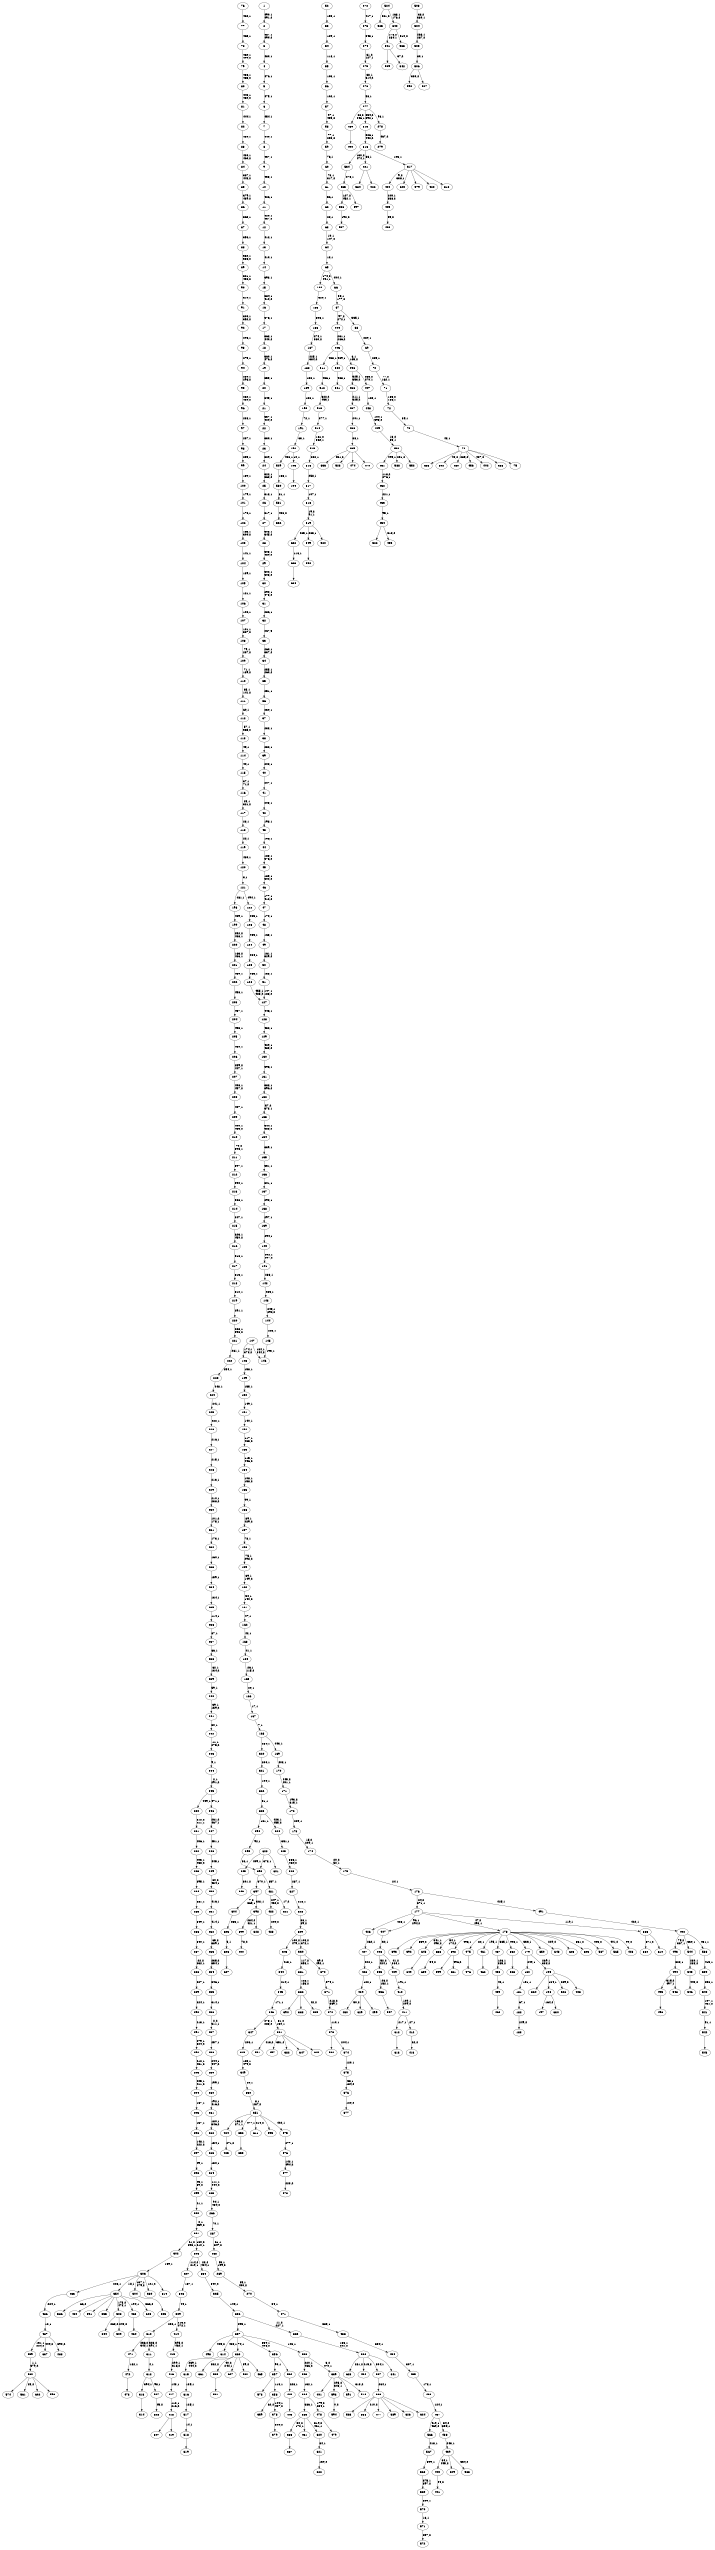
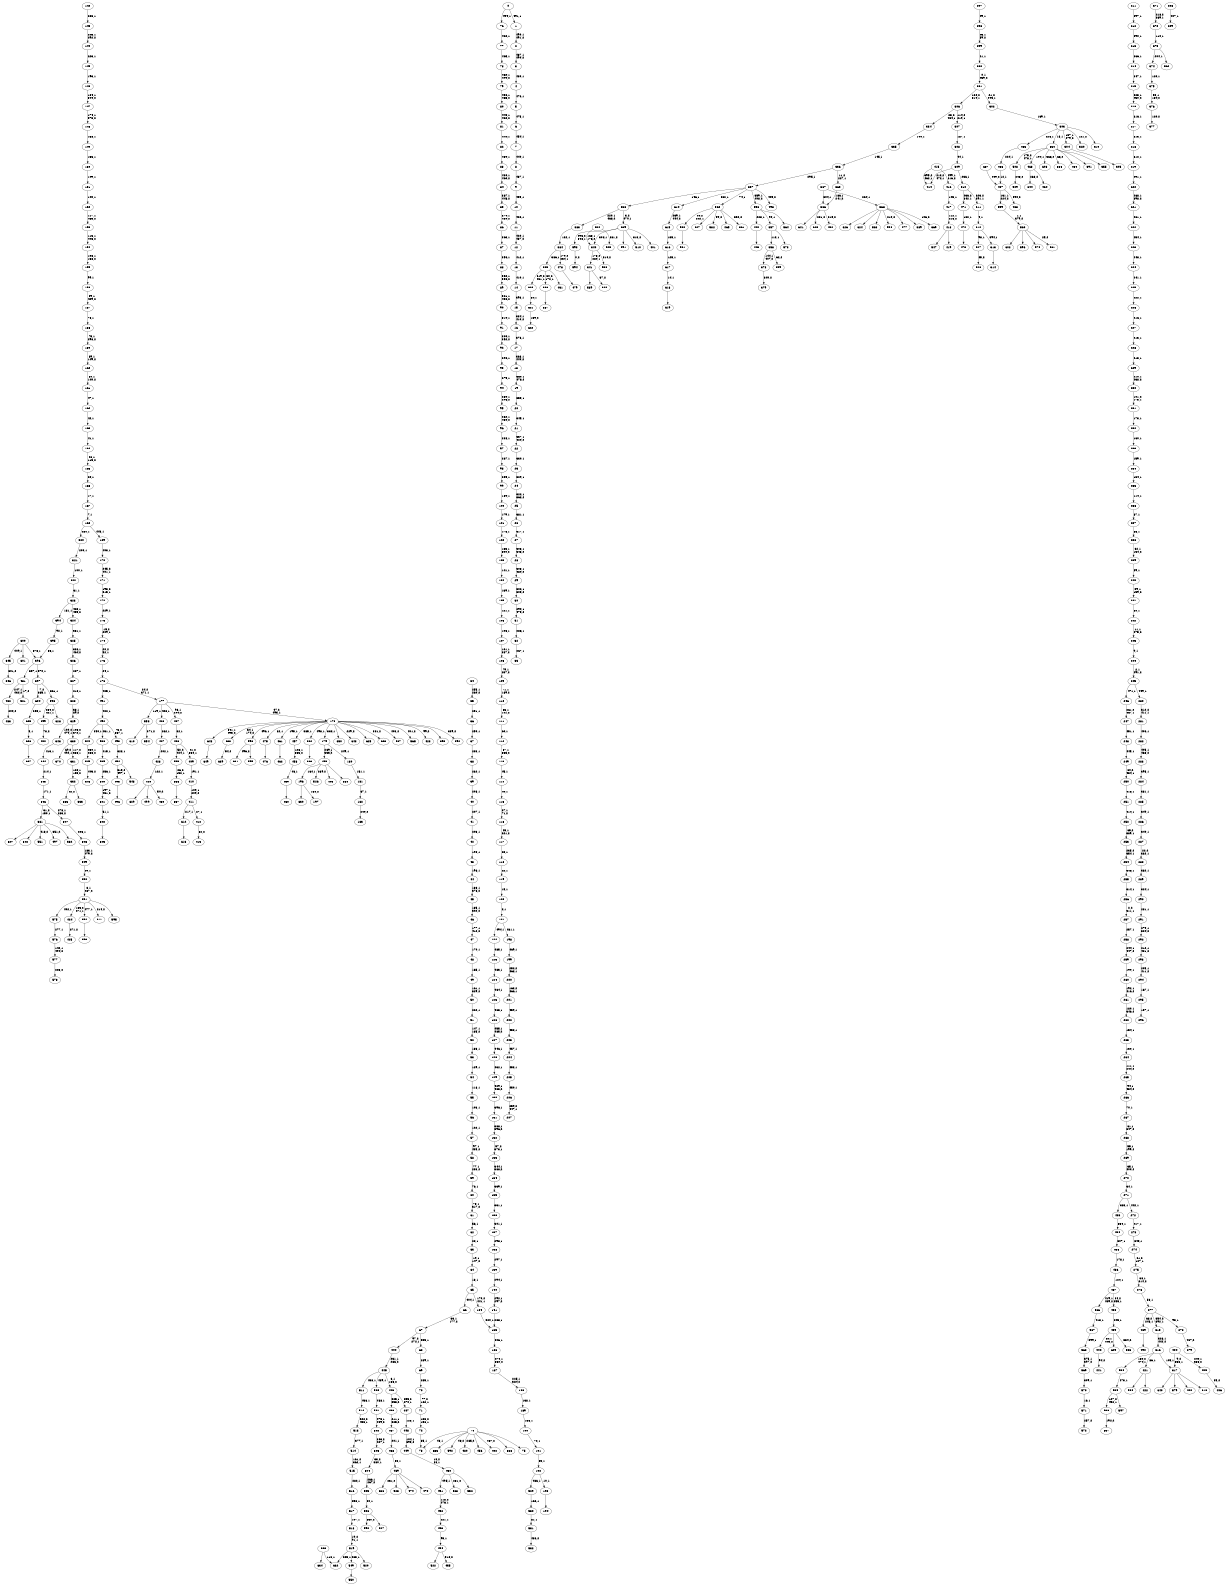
node "0": added
edge "317" -> "404": reversed
node "369": added
edge "339" -> "340": added, label "308,1"
edge "73" -> "74": reversed
edge "25" -> "26": label "318,1" -> "381,1"
edge "632" -> "633": reversed
edge "32" -> "33": label "267,5" -> "267,1"
edge "33" -> "34": removed, label "260,1 337,2"
edge "119" -> "120": label "480,1" -> "15,1"
edge "50" -> "51": label "155,1" -> "222,1"
edge "51" -> "127": now "51" -> "52"
edge "207" -> "208": removed, label "408,1 457,2"
node "210": removed
edge "271" -> "272": added, label "442,1"
edge "141" -> "142": now "141" -> "185"
edge "147" -> "146": reversed
node "502": added
edge "370" -> "371": removed, label "374,1"
edge "288" -> "289": label "327,1" -> "382,1"
node "390": removed
edge "290" -> "291": label "213,1" -> "281,1"
edge "296" -> "297": removed, label "148,1 222,2"
edge "334" -> "335": label "340,2" -> "190,1"
edge "508" -> "644": now "463" -> "644"
edge "487" -> "637": reversed
edge "414" -> "415": reversed
edge "337" -> "614": label "488,1" -> "382,1"
edge "366" -> "367": reversed
edge "564" -> "442": now "356" -> "442"
